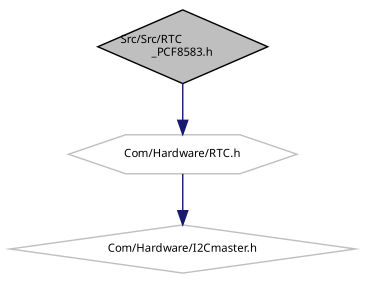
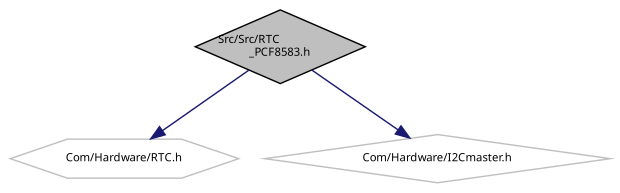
edge "Com/Hardware/RTC.h" -> "Com/Hardware/I2Cmaster.h": now "Src/Src/RTC _PCF8583.h" -> "Com/Hardware/I2Cmaster.h"
